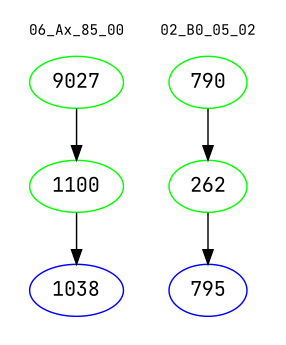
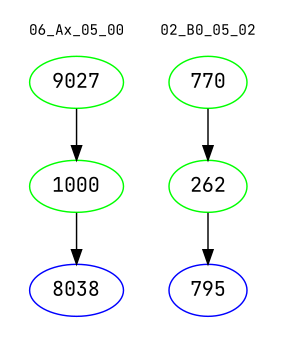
cluster "06_Ax_85_00": label "06_Ax_85_00" -> "06_Ax_05_00"
node "790": label "790" -> "770"
node "1100": label "1100" -> "1000"
node "1038": label "1038" -> "8038"
